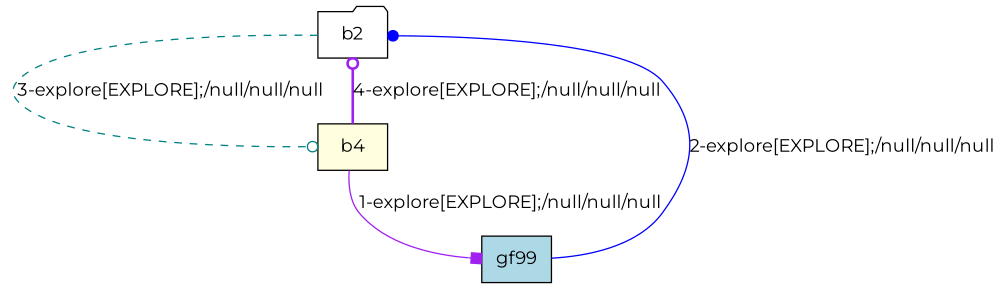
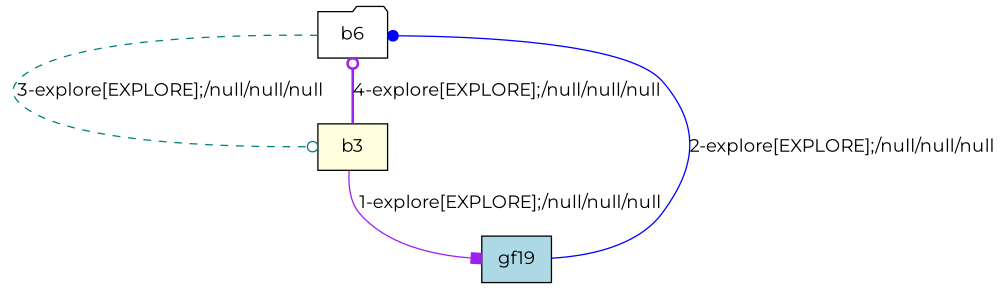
node "b2": label "b2" -> "b6"
node "b4": label "b4" -> "b3"
node "gf99": label "gf99" -> "gf19"
